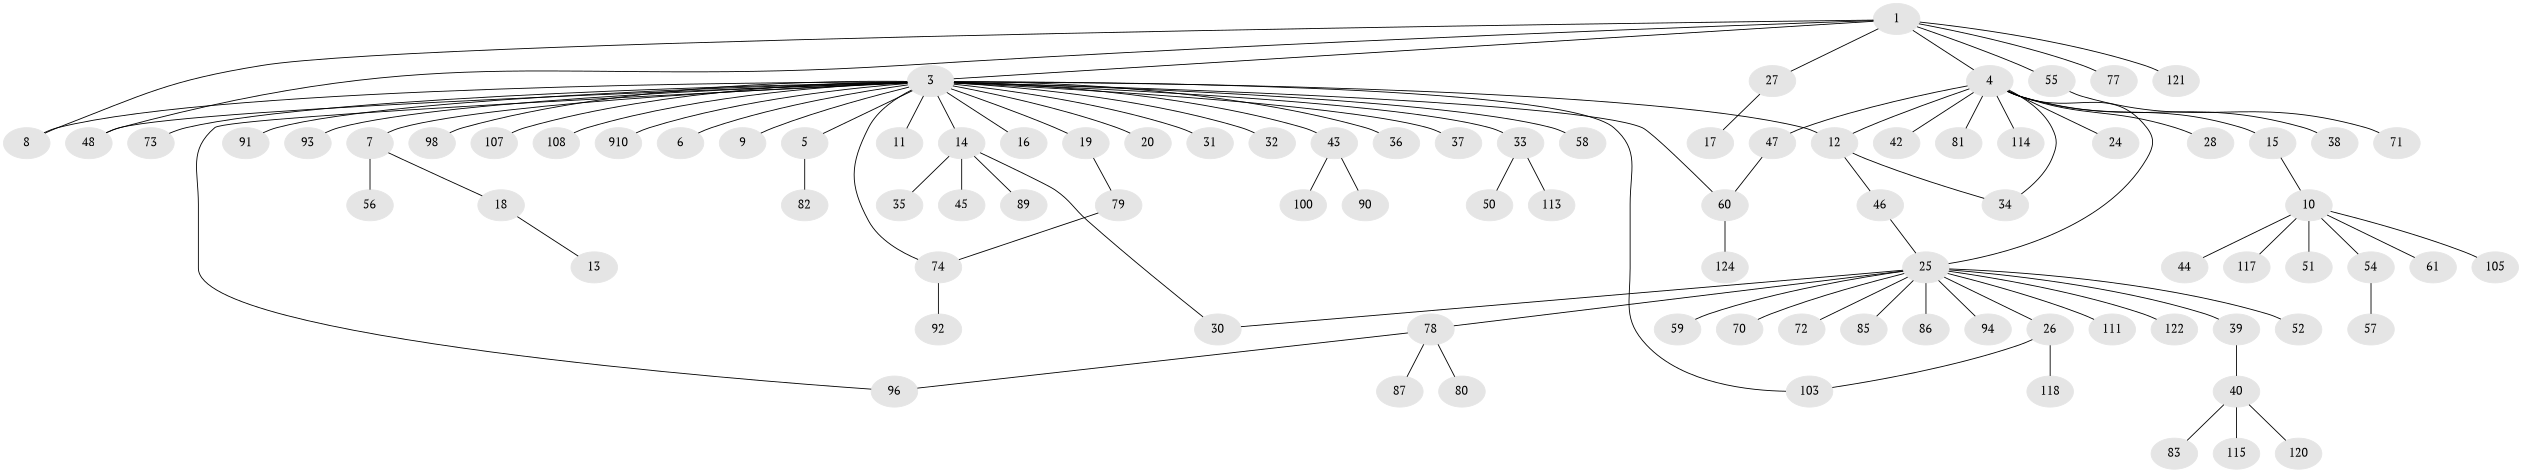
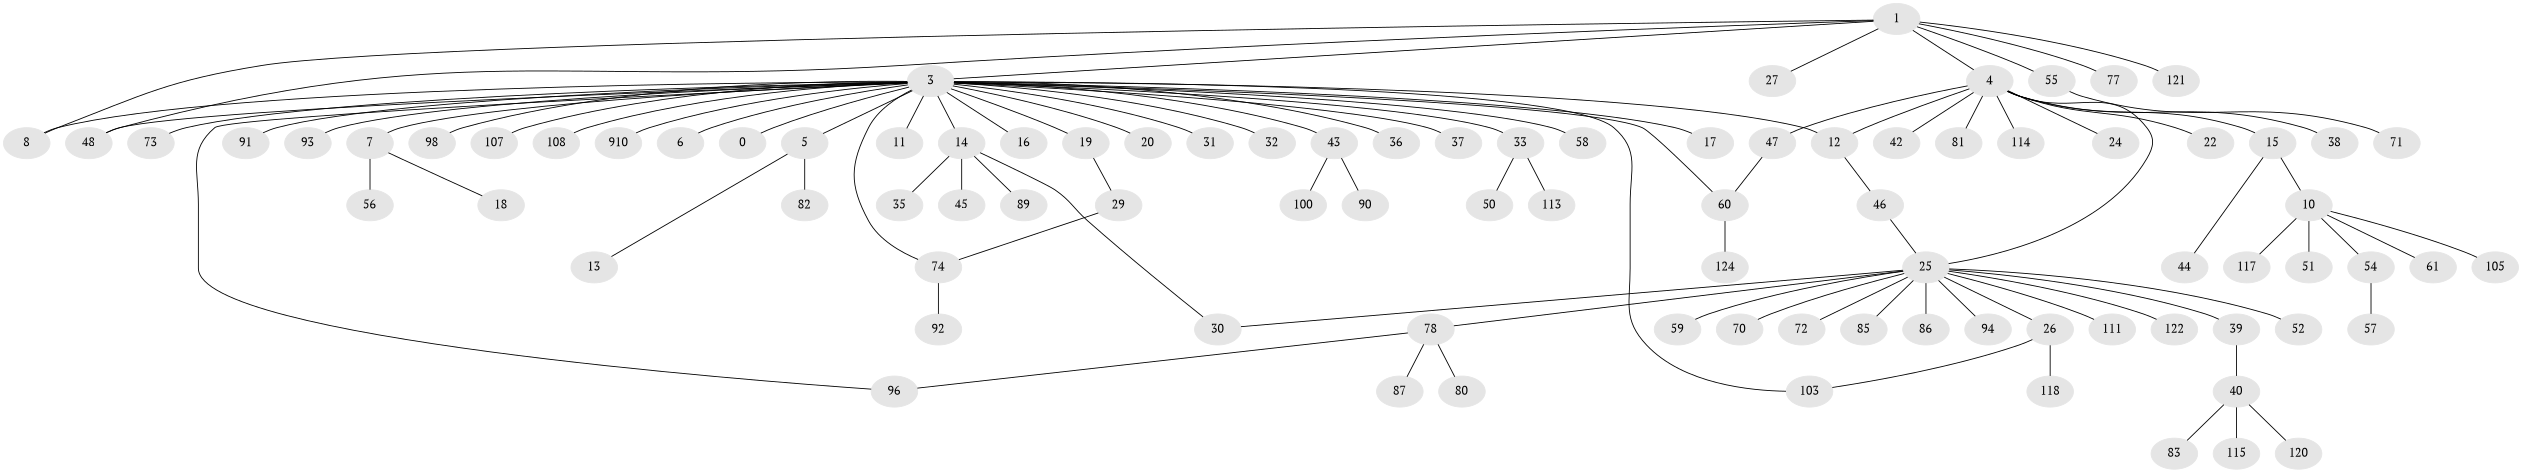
edge "27" -- "17": now "3" -- "17"
node "9": label "9" -> "0"
node "28": label "28" -> "22"
node "79": label "79" -> "29"
node "34": removed
edge "18" -- "13": now "5" -- "13"
edge "10" -- "44": now "15" -- "44"
